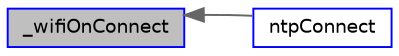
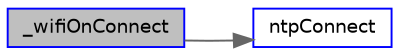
edge "ntpConnect" -> "_wifiOnConnect": reversed
